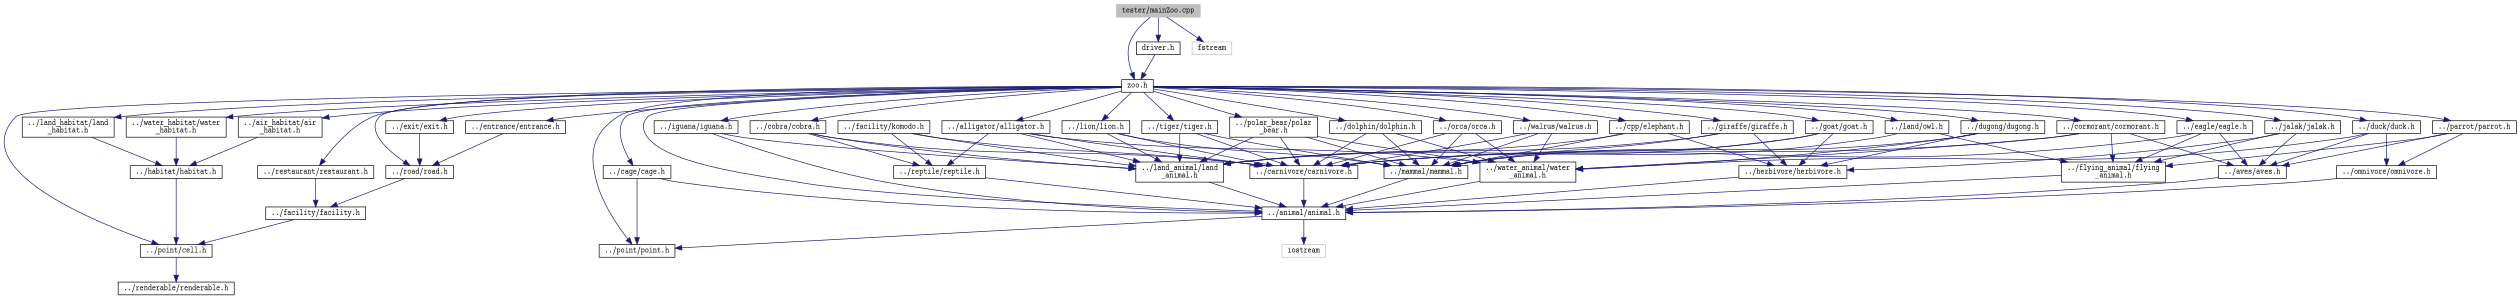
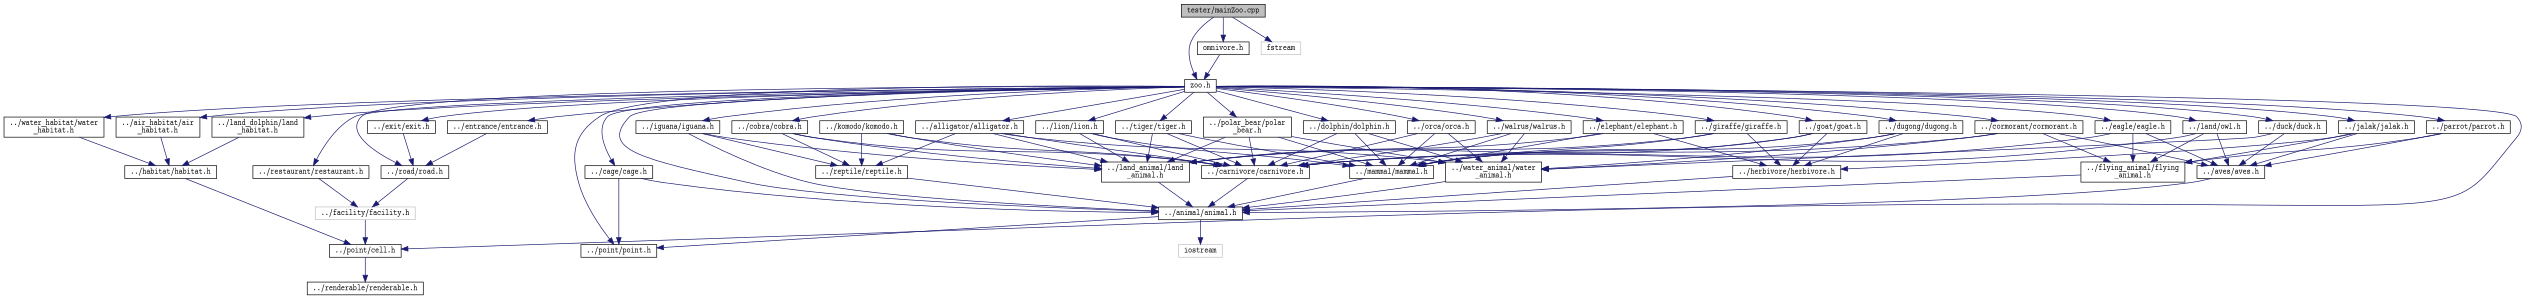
node "tester/mainZoo.cpp": color grey75 -> black
node "driver.h": label "driver.h" -> "omnivore.h"
node "../land_habitat/land _habitat.h": label "../land_habitat/land _habitat.h" -> "../land_dolphin/land _habitat.h"
node "../facility/komodo.h": label "../facility/komodo.h" -> "../komodo/komodo.h"
node "../cpp/elephant.h": label "../cpp/elephant.h" -> "../elephant/elephant.h"
edge "../land/owl.h" -> "../aves/aves.h": added
edge "../iguana/iguana.h" -> "../reptile/reptile.h": added
node "../omnivore/omnivore.h": removed
node "../facility/facility.h": color black -> grey75
